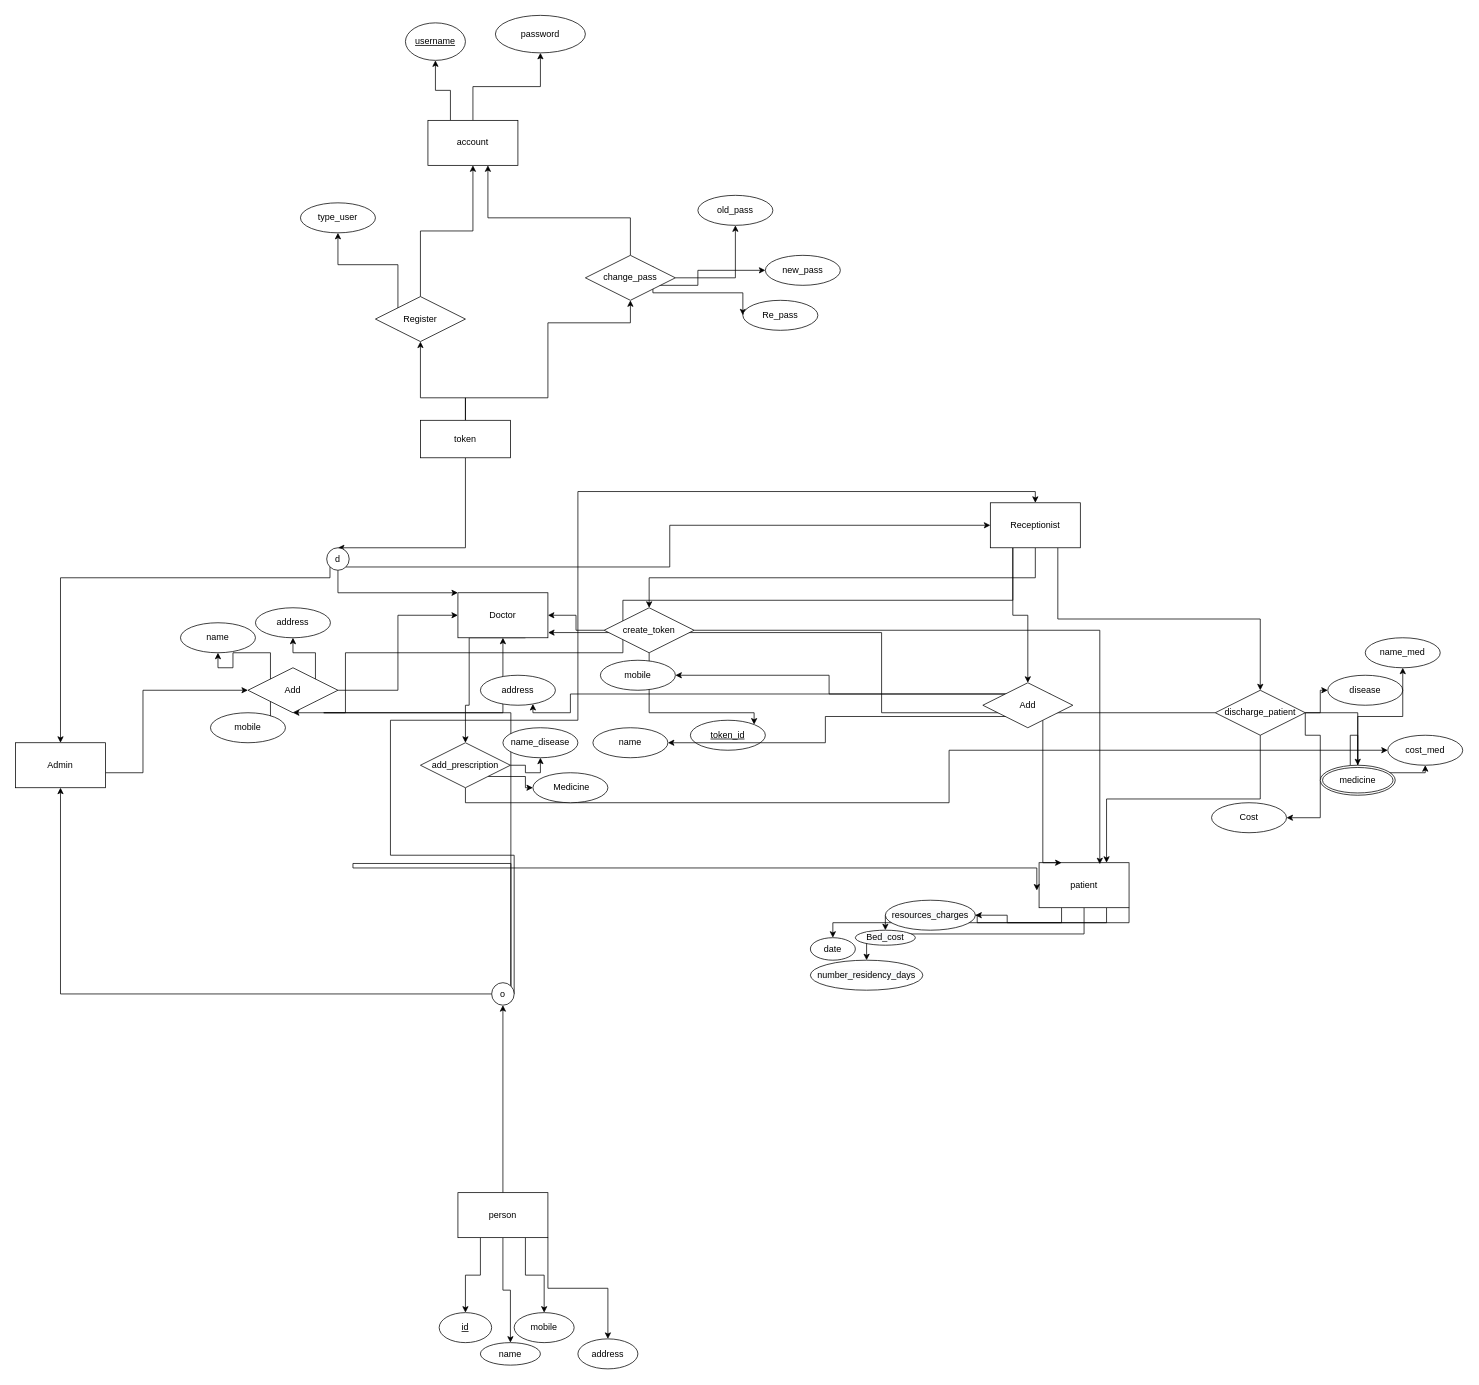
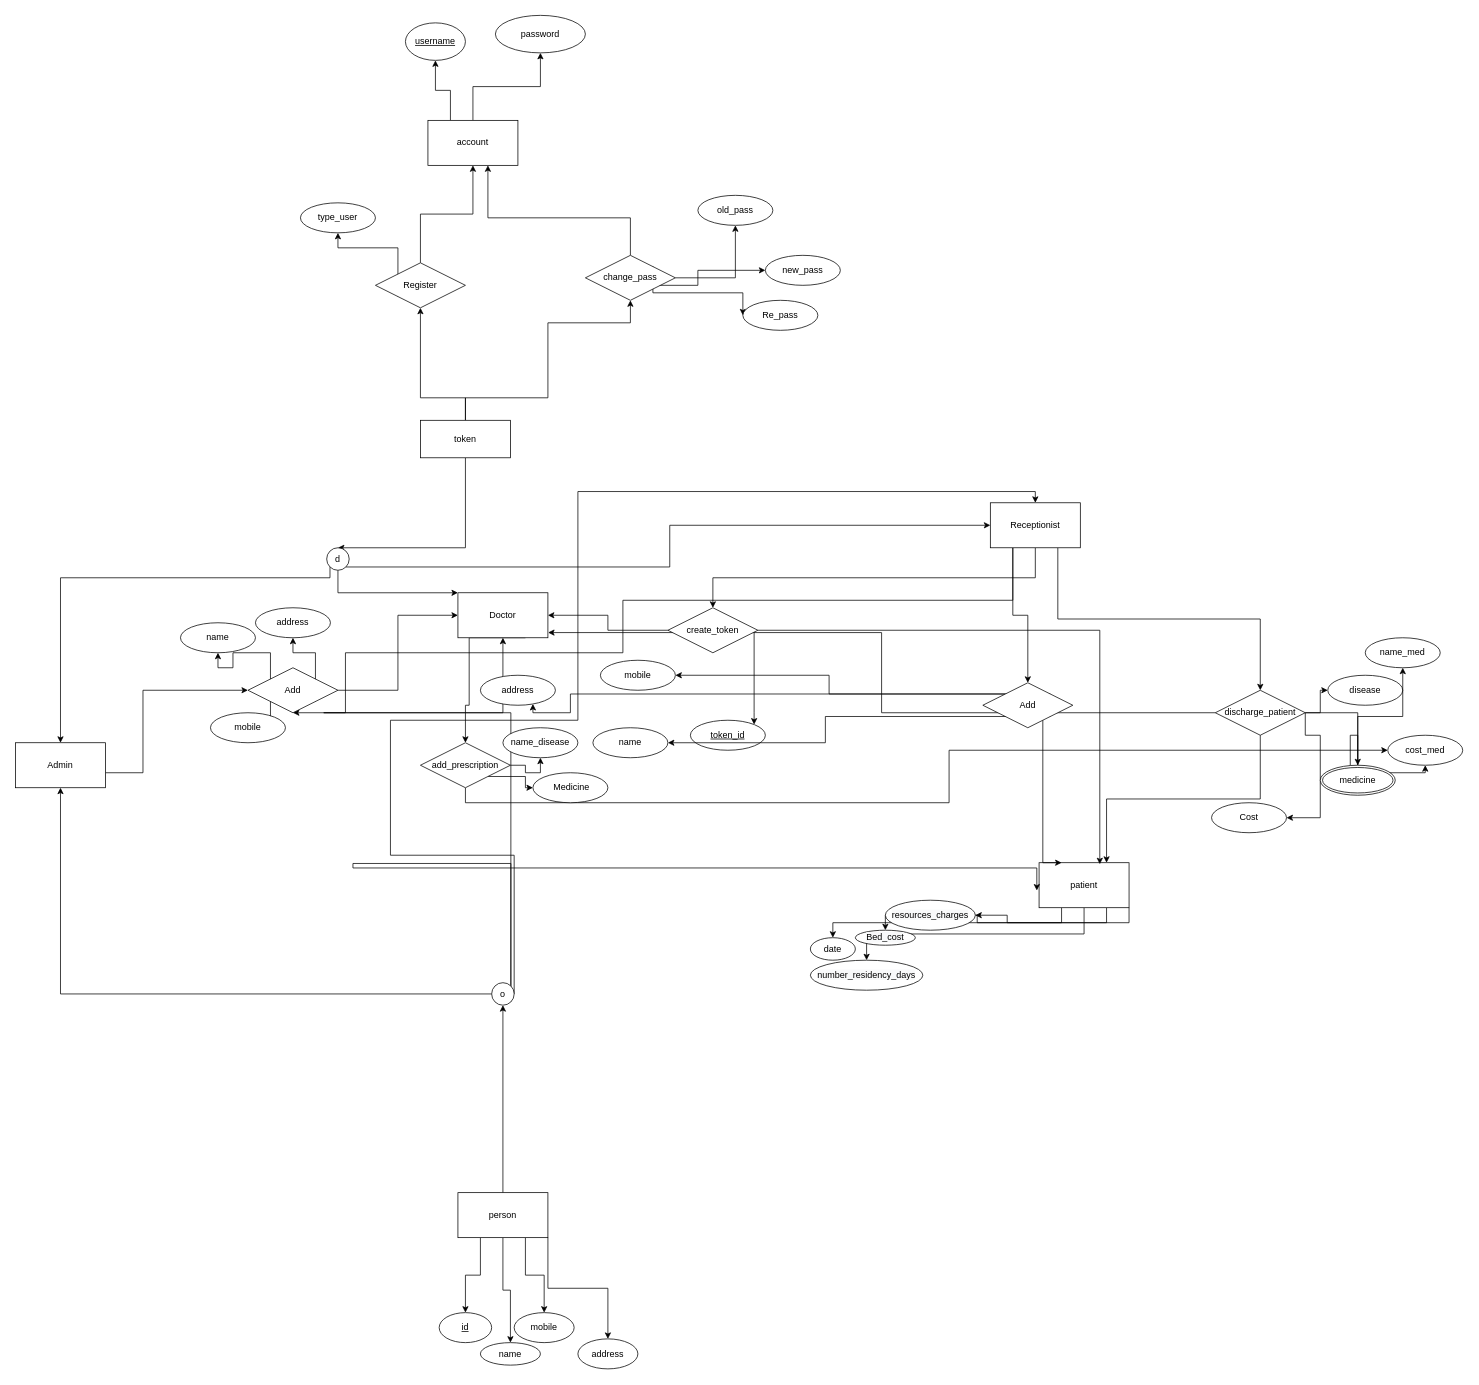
node "Register": moved (420, 319) -> (420, 285)
node "create_token": moved (649, 630) -> (713, 630)
